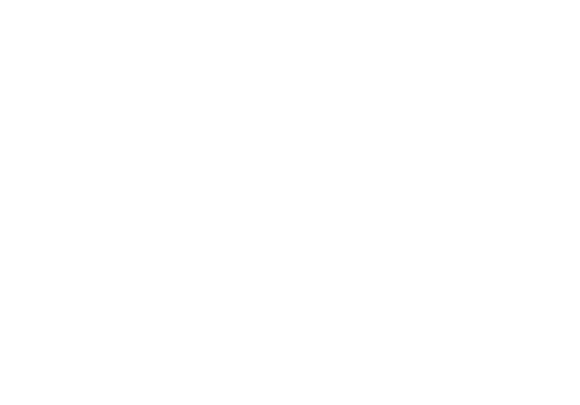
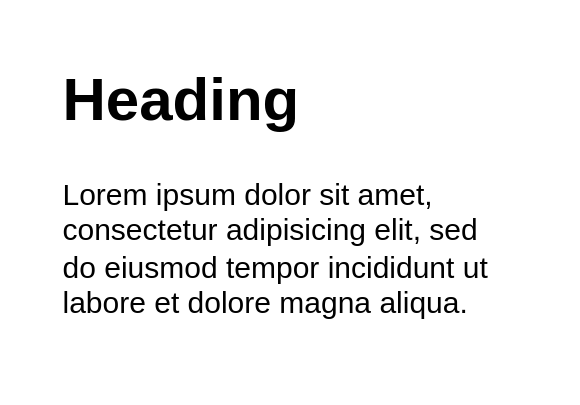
node "HeadingLorem ipsum dolor sit amet, consectetur adipisicing elit, sed do eiusmod tempor incididunt ut labore et dolore magna aliqua.": added
